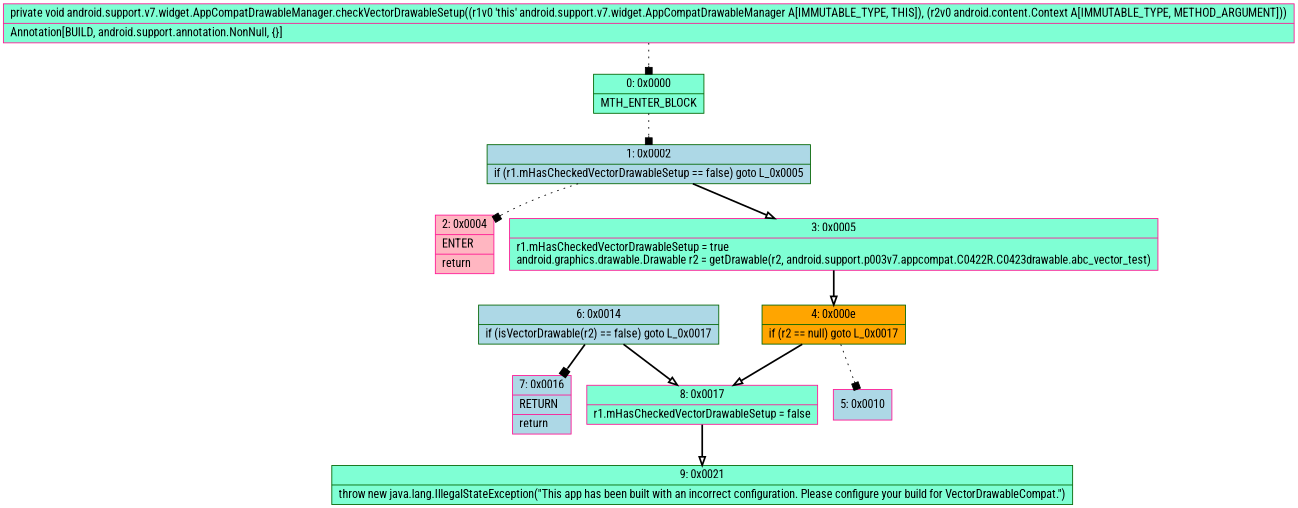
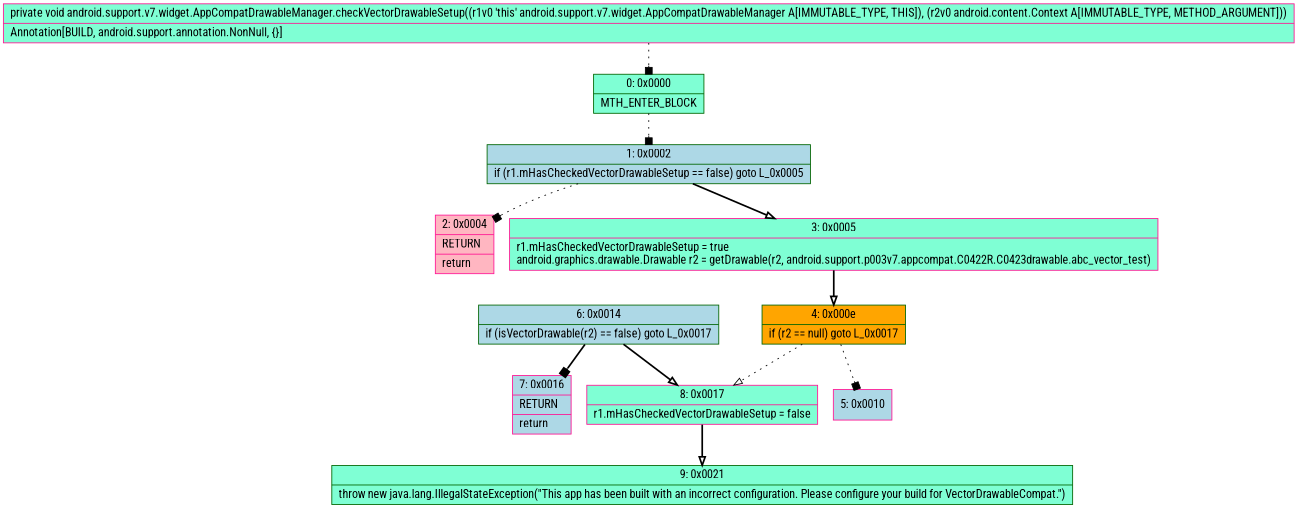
node "2: 0x0004": text "ENTER" -> "RETURN"
edge "4: 0x000e" -> "8: 0x0017": style bold -> dotted
